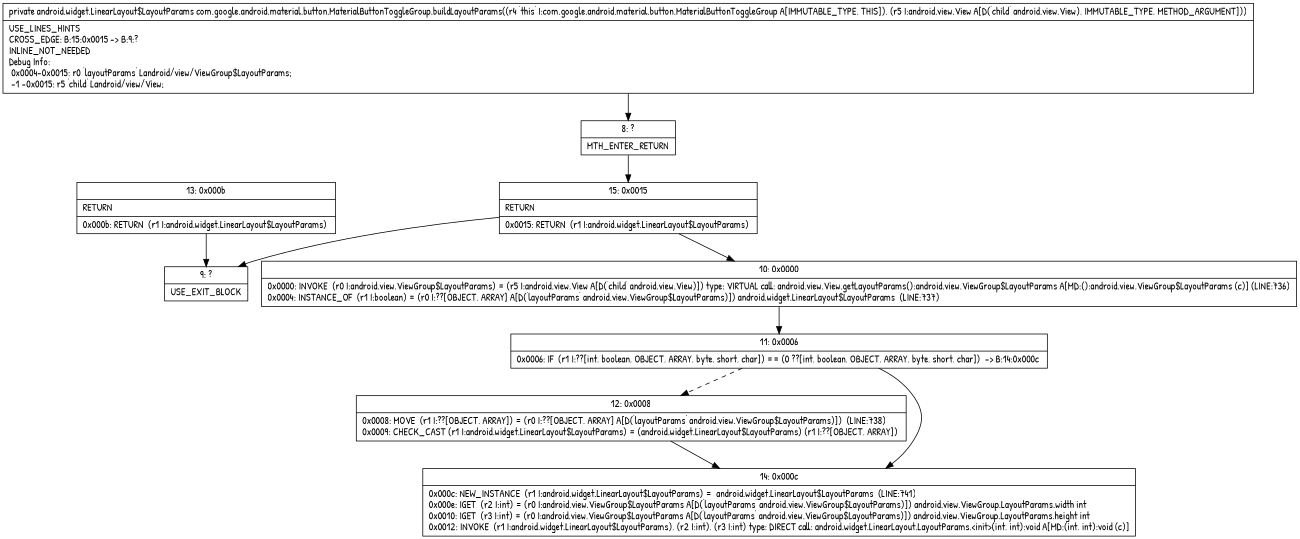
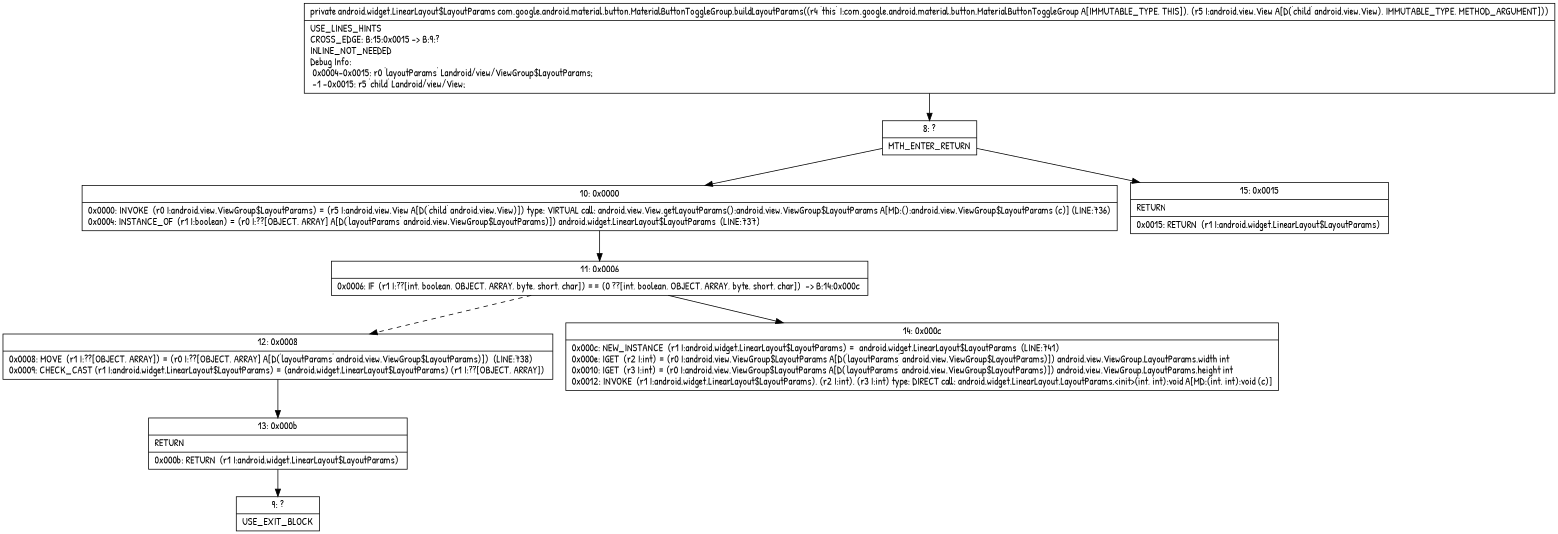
edge "15: 0x0015" -> "9: ?": removed
edge "15: 0x0015" -> "10: 0x0000": now "8: ?" -> "10: 0x0000"
edge "12: 0x0008" -> "14: 0x000c": now "12: 0x0008" -> "13: 0x000b"
